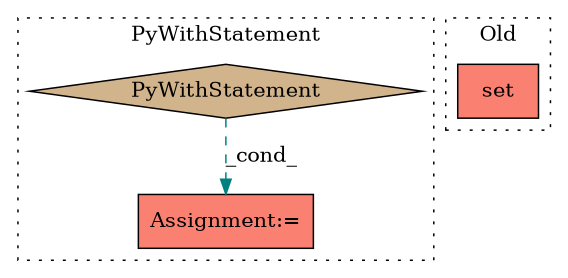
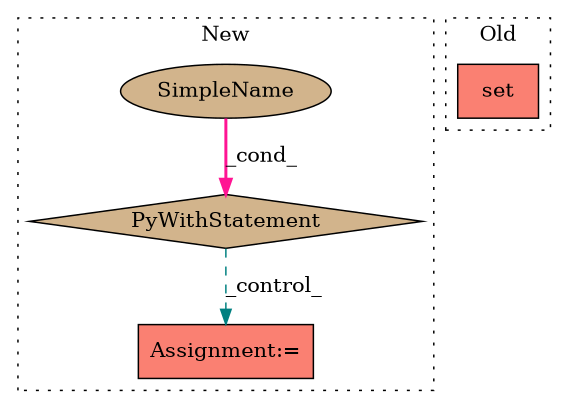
cluster "PyWithStatement": label "PyWithStatement" -> "New"
node "SimpleName": added
edge "PyWithStatement" -> "Assignment:=": label "_cond_" -> "_control_"
